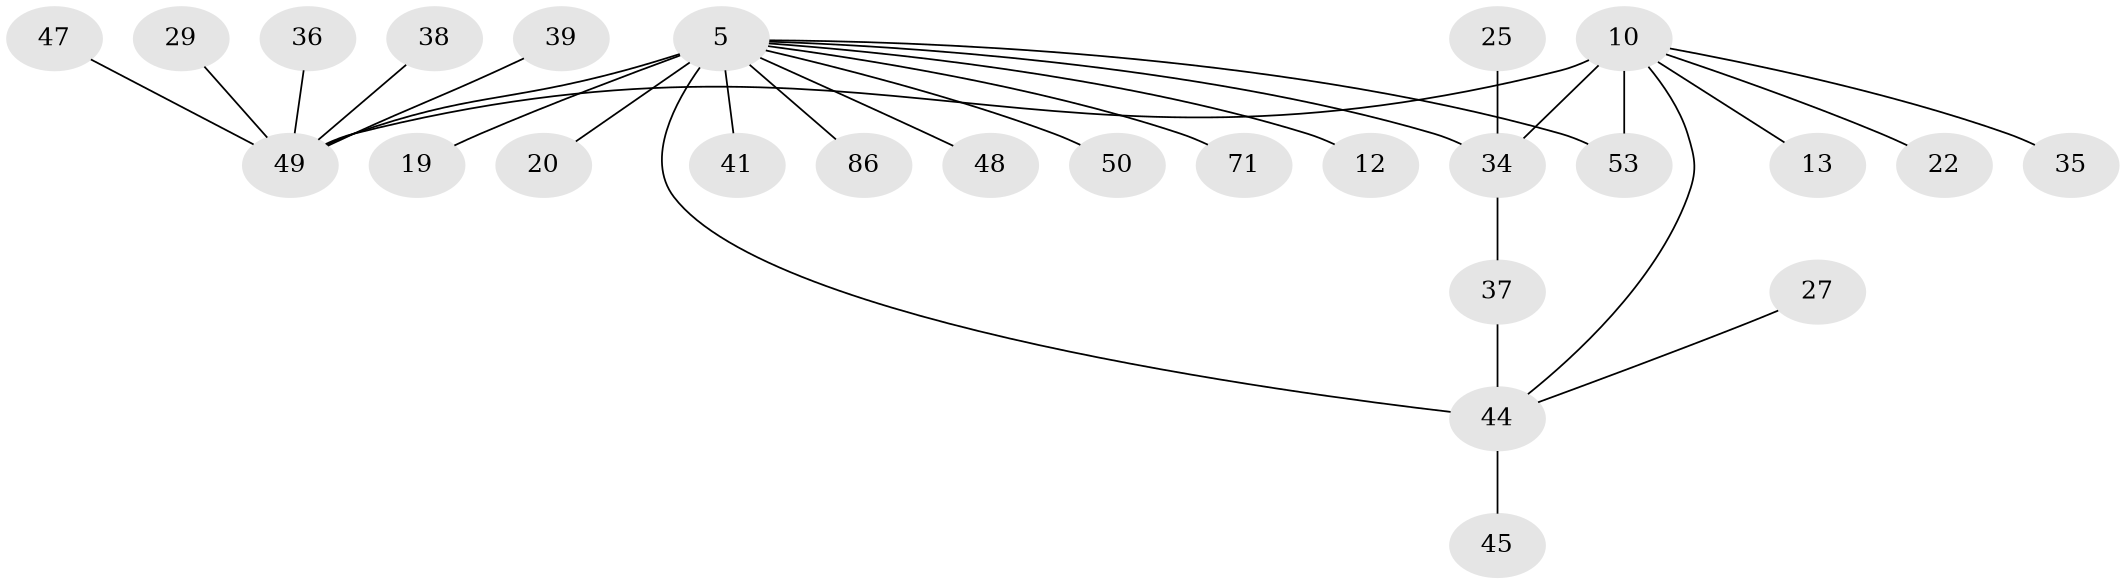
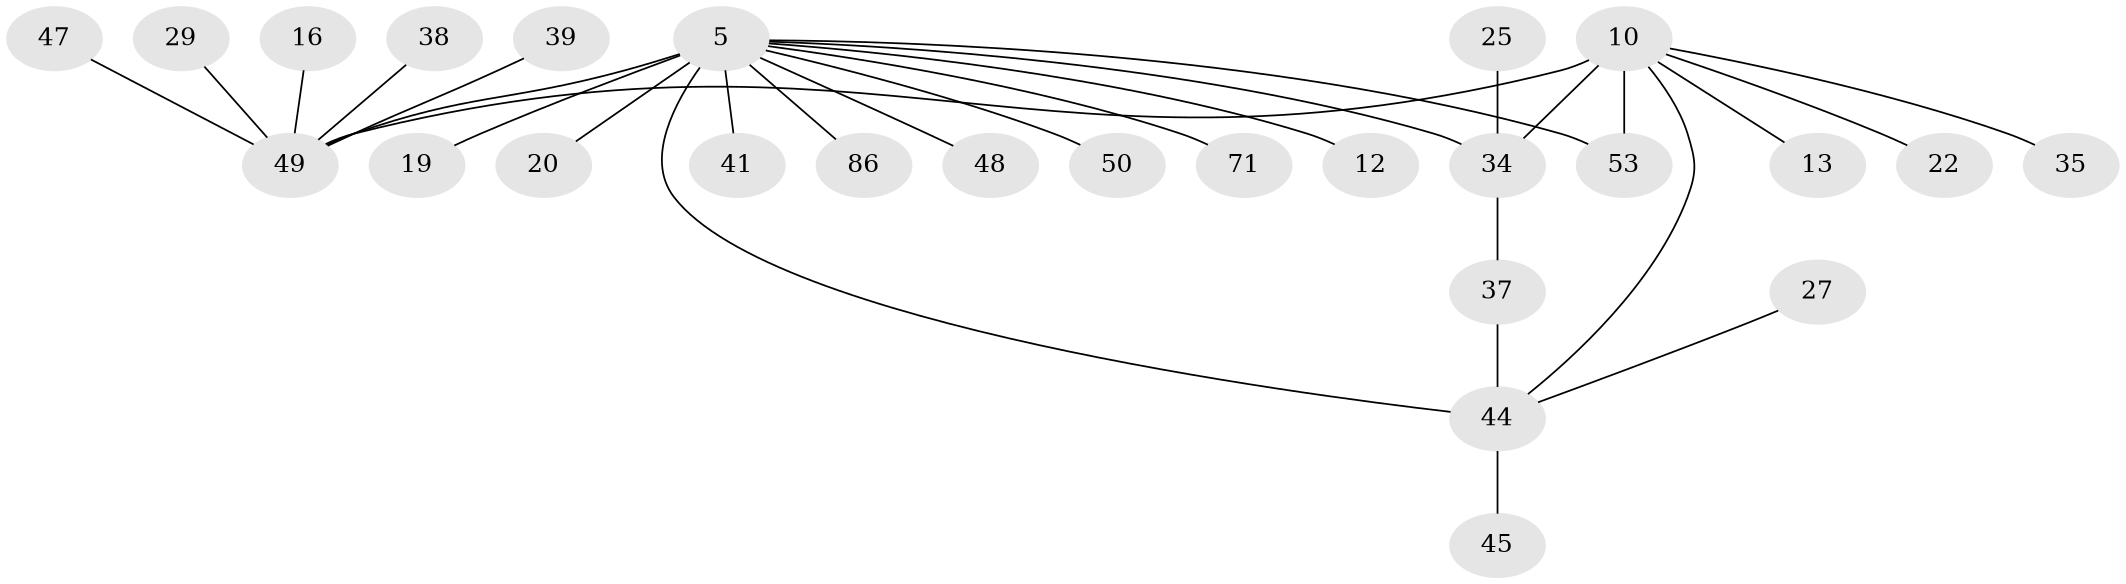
node "36": label "36" -> "16"
